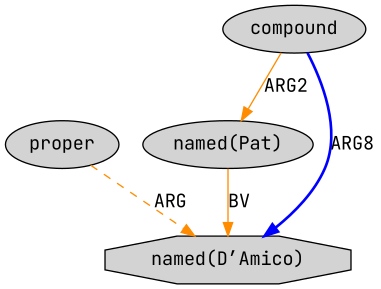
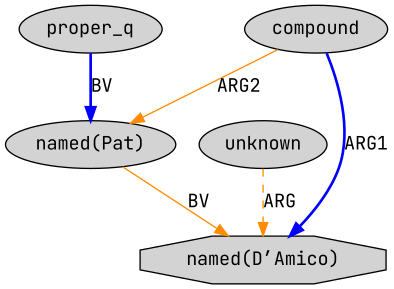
node "proper_q": added
node "proper": label "proper" -> "unknown"
edge "compound" -> "named(D’Amico)": label "ARG8" -> "ARG1"
